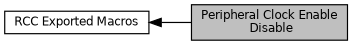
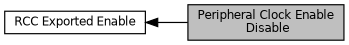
node "RCC Exported Macros": label "RCC Exported Macros" -> "RCC Exported Enable"
